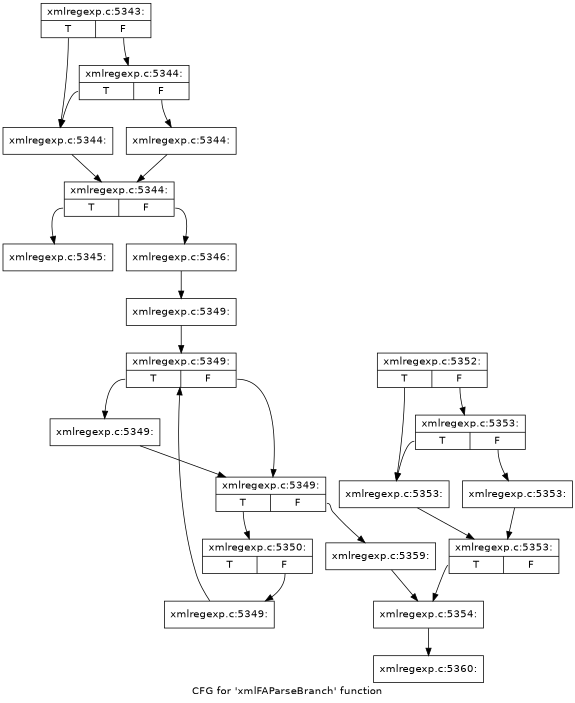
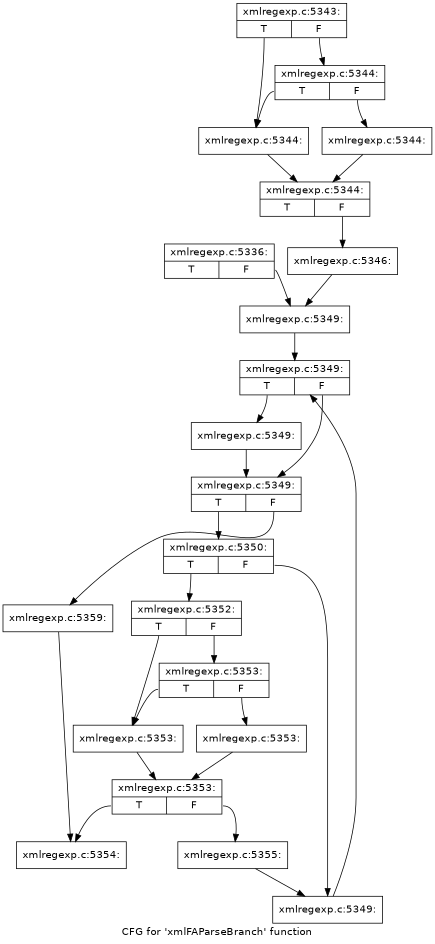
node "xmlregexp.c:5345:": removed
node "xmlregexp.c:5336:": added
edge "xmlregexp.c:5350:" -> "xmlregexp.c:5352:": added
node "xmlregexp.c:5360:": removed
node "xmlregexp.c:5355:": added
